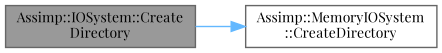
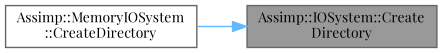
edge "Assimp::IOSystem::Create Directory" -> "Assimp::MemoryIOSystem ::CreateDirectory": reversed
